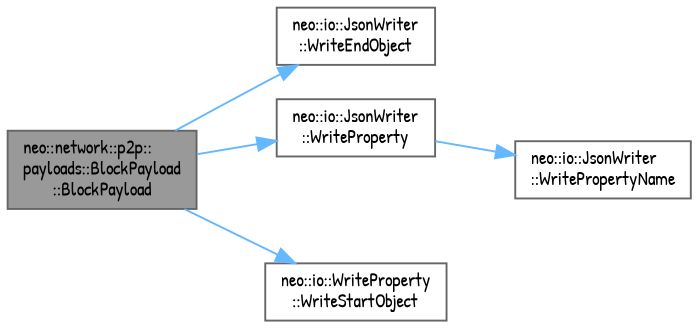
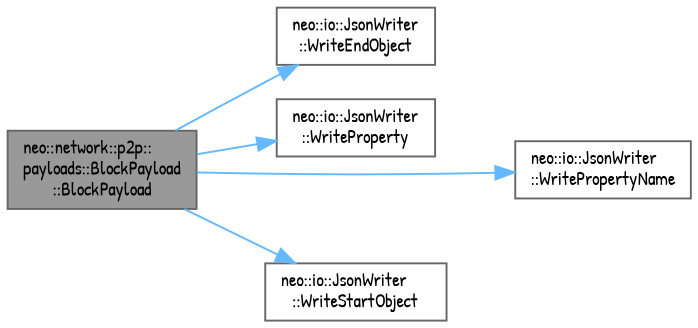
edge "neo::io::JsonWriter ::WriteProperty" -> "neo::io::JsonWriter ::WritePropertyName": now "neo::network::p2p:: payloads::BlockPayload ::BlockPayload" -> "neo::io::JsonWriter ::WritePropertyName"
node "neo::io::WriteProperty ::WriteStartObject": label "neo::io::WriteProperty ::WriteStartObject" -> "neo::io::JsonWriter ::WriteStartObject"
